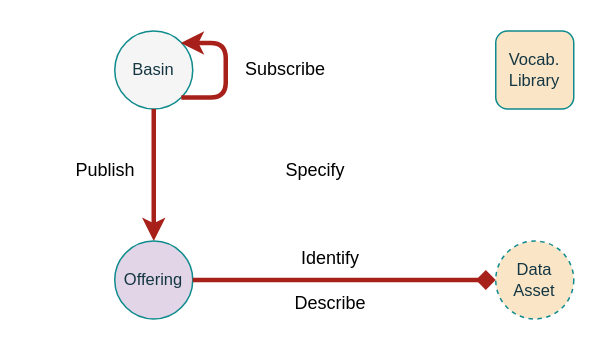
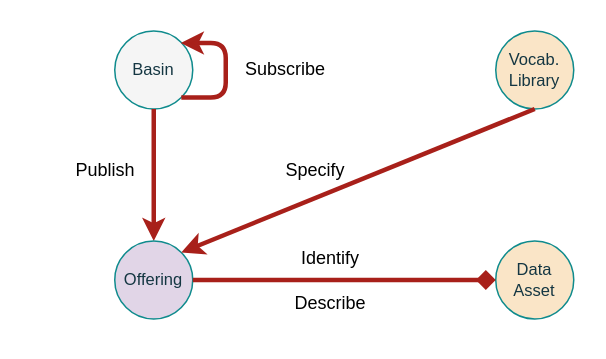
node "Vocab. Library": shape rounded rectangle -> ellipse
edge "Vocab. Library" -> "Offering": added
node "Data Asset": style dashed -> solid
